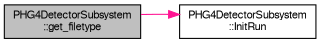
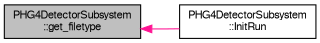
edge "PHG4DetectorSubsystem ::get_filetype" -> "PHG4DetectorSubsystem ::InitRun": reversed
